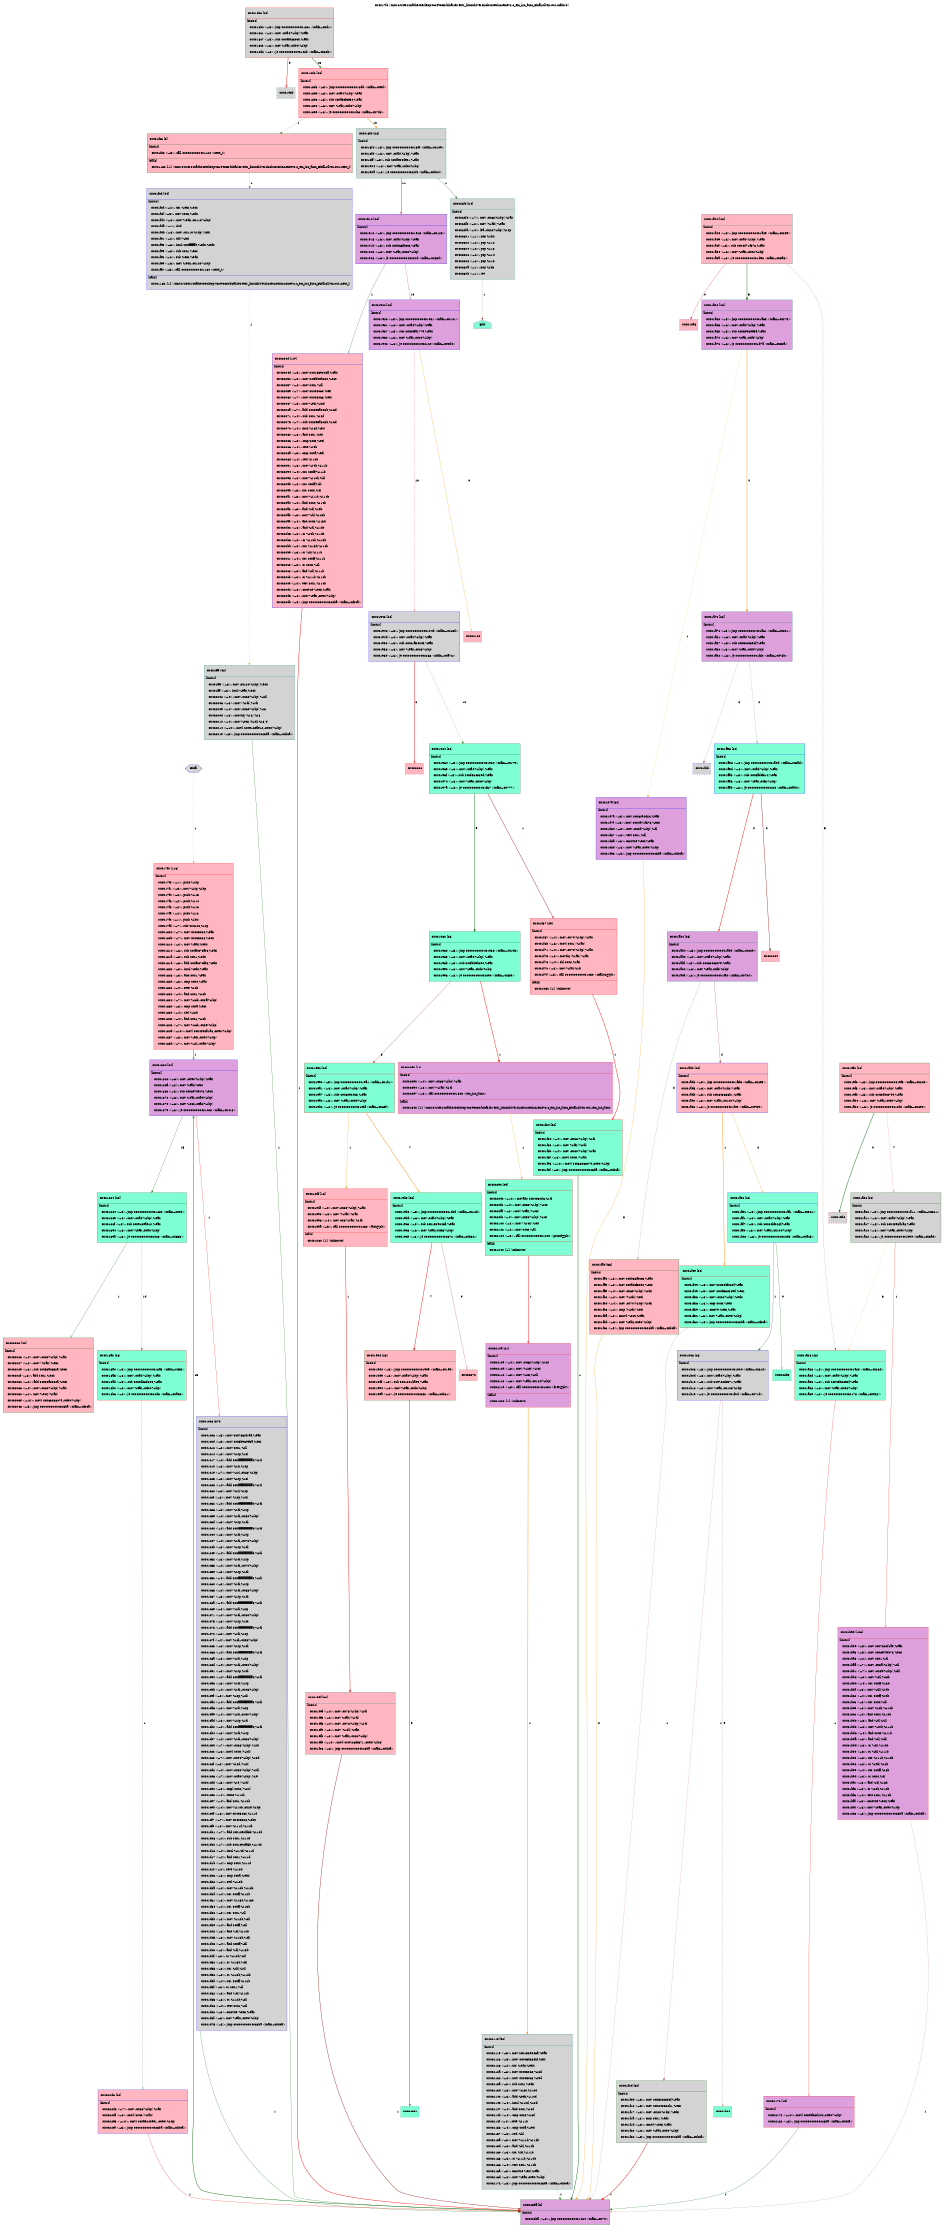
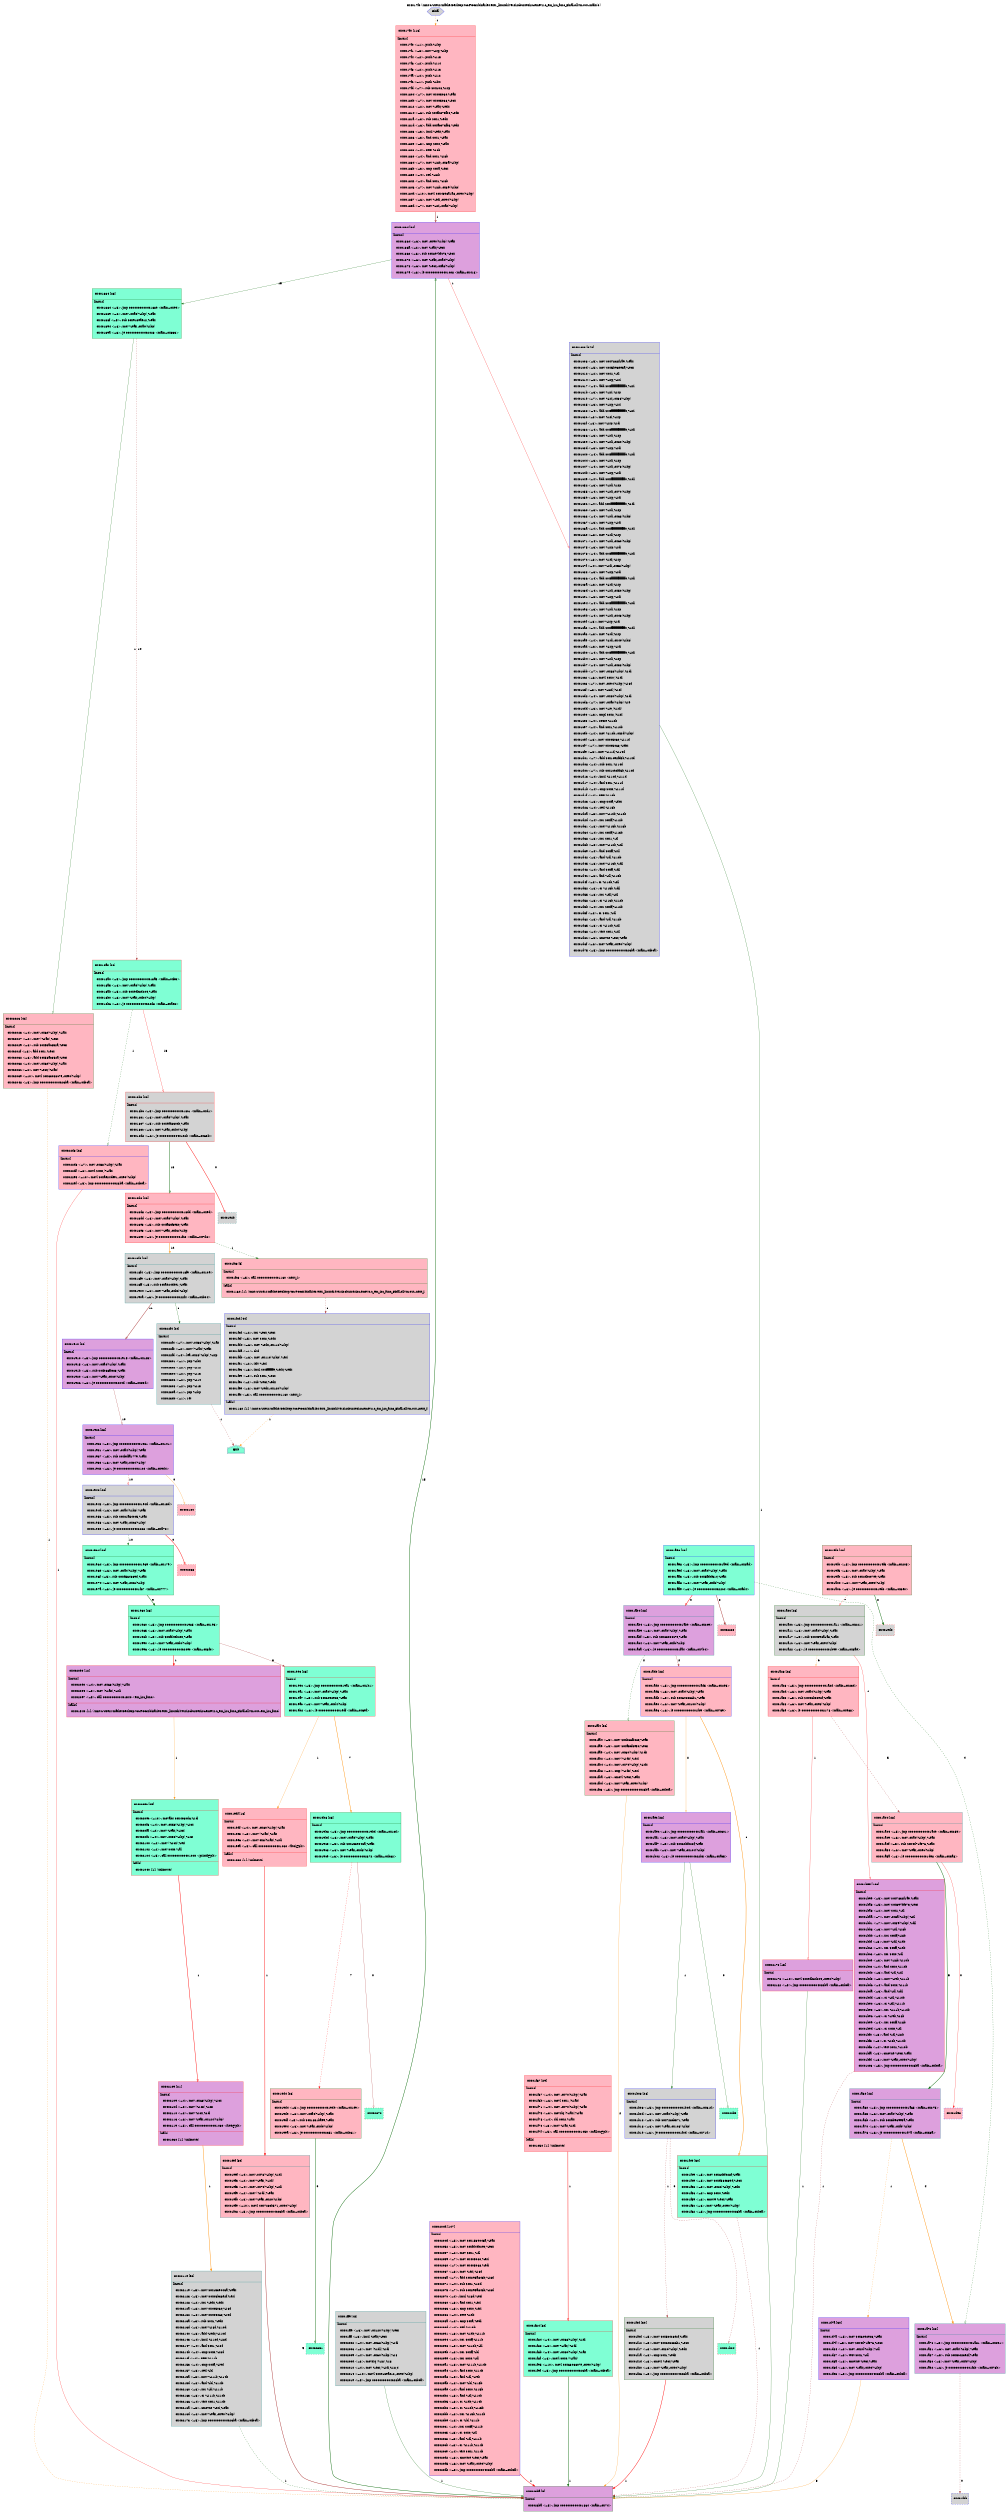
edge "0x401910 [28]" -> "0x40204d [147]": removed, label "1"
edge "0x401fcd [44]" -> "0x401ff9 [42]": now "0x401fcd [44]" -> "Exit"
edge "0x401a7c [28]" -> "0x401a98 [28]": reversed
edge "0x401a44 [28]" -> "0x401a28 [28]": reversed
edge "0x401964 [28]" -> "0x401f67 [29]": removed, label "1"
edge "0x4018a0 [28]" -> "0x4018bc [28]": added, label "13"
node "0x401aec [28]": fillcolor aquamarine -> plum
edge "0x4019b8 [28]" -> "0x4019d4 [28]": style bold -> dashed
node "0x402372": fillcolor lightpink -> aquamarine
node "0x401a28 [28]": fillcolor aquamarine -> lightpink
edge "0x402023 [42]" -> "0x4023ba [5]": added, label "1"
edge "0x401eef [30]" -> "0x4023ba [5]": label " 1" -> " 9"
